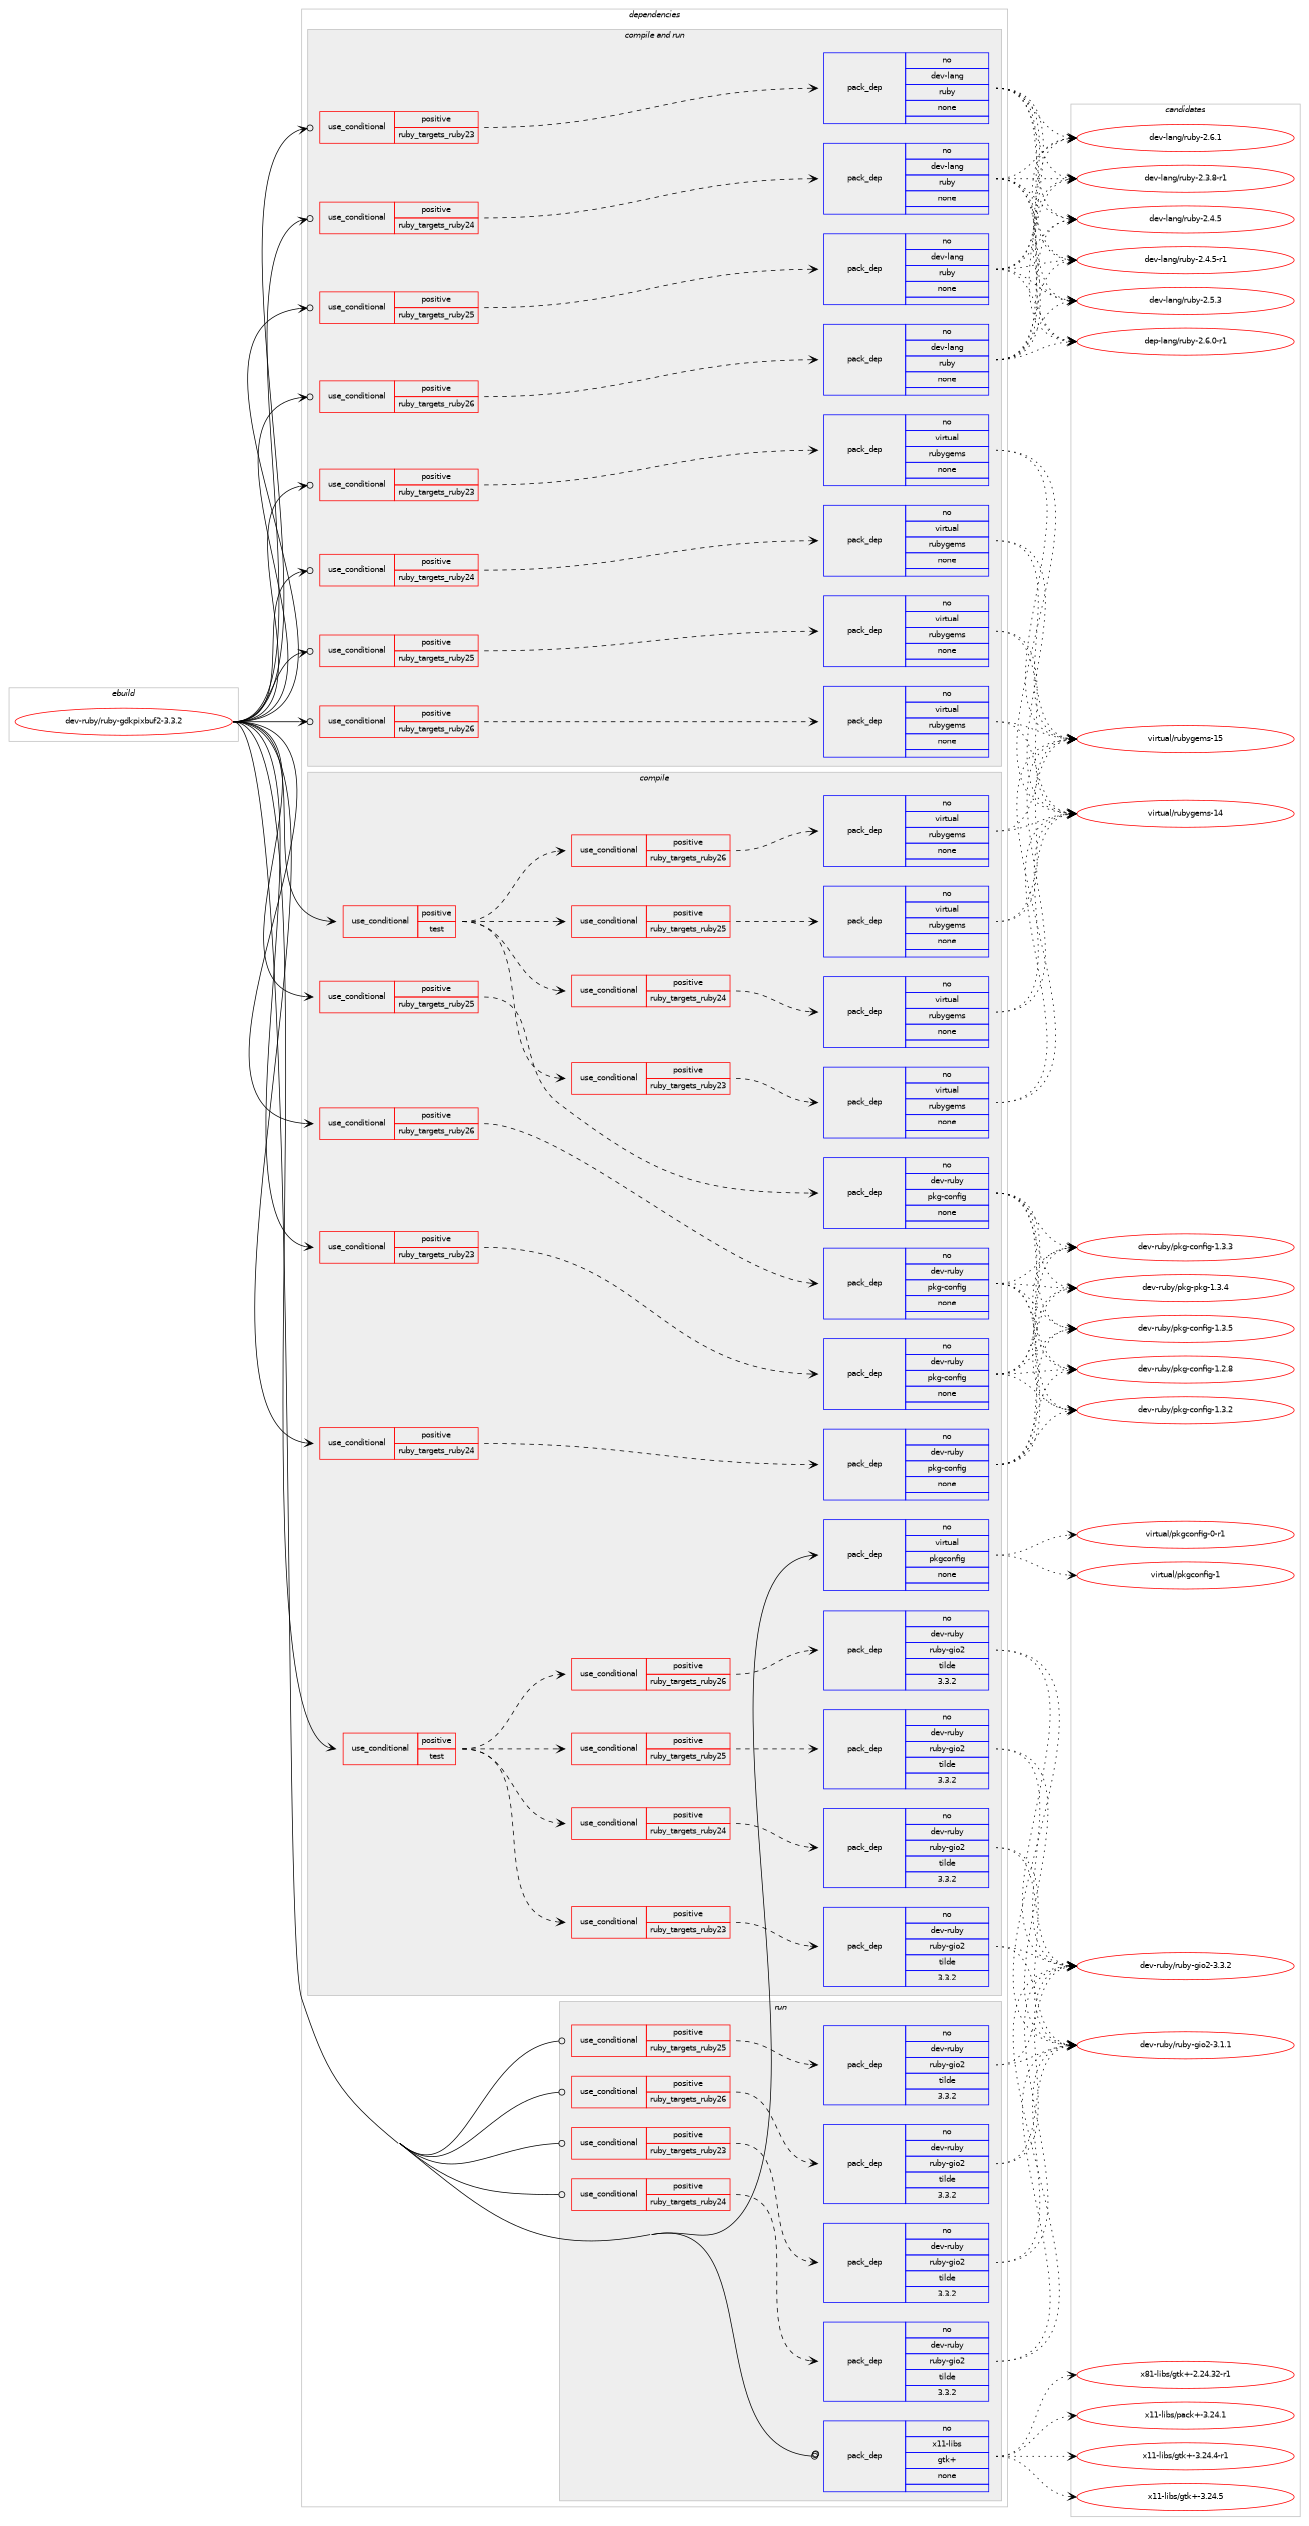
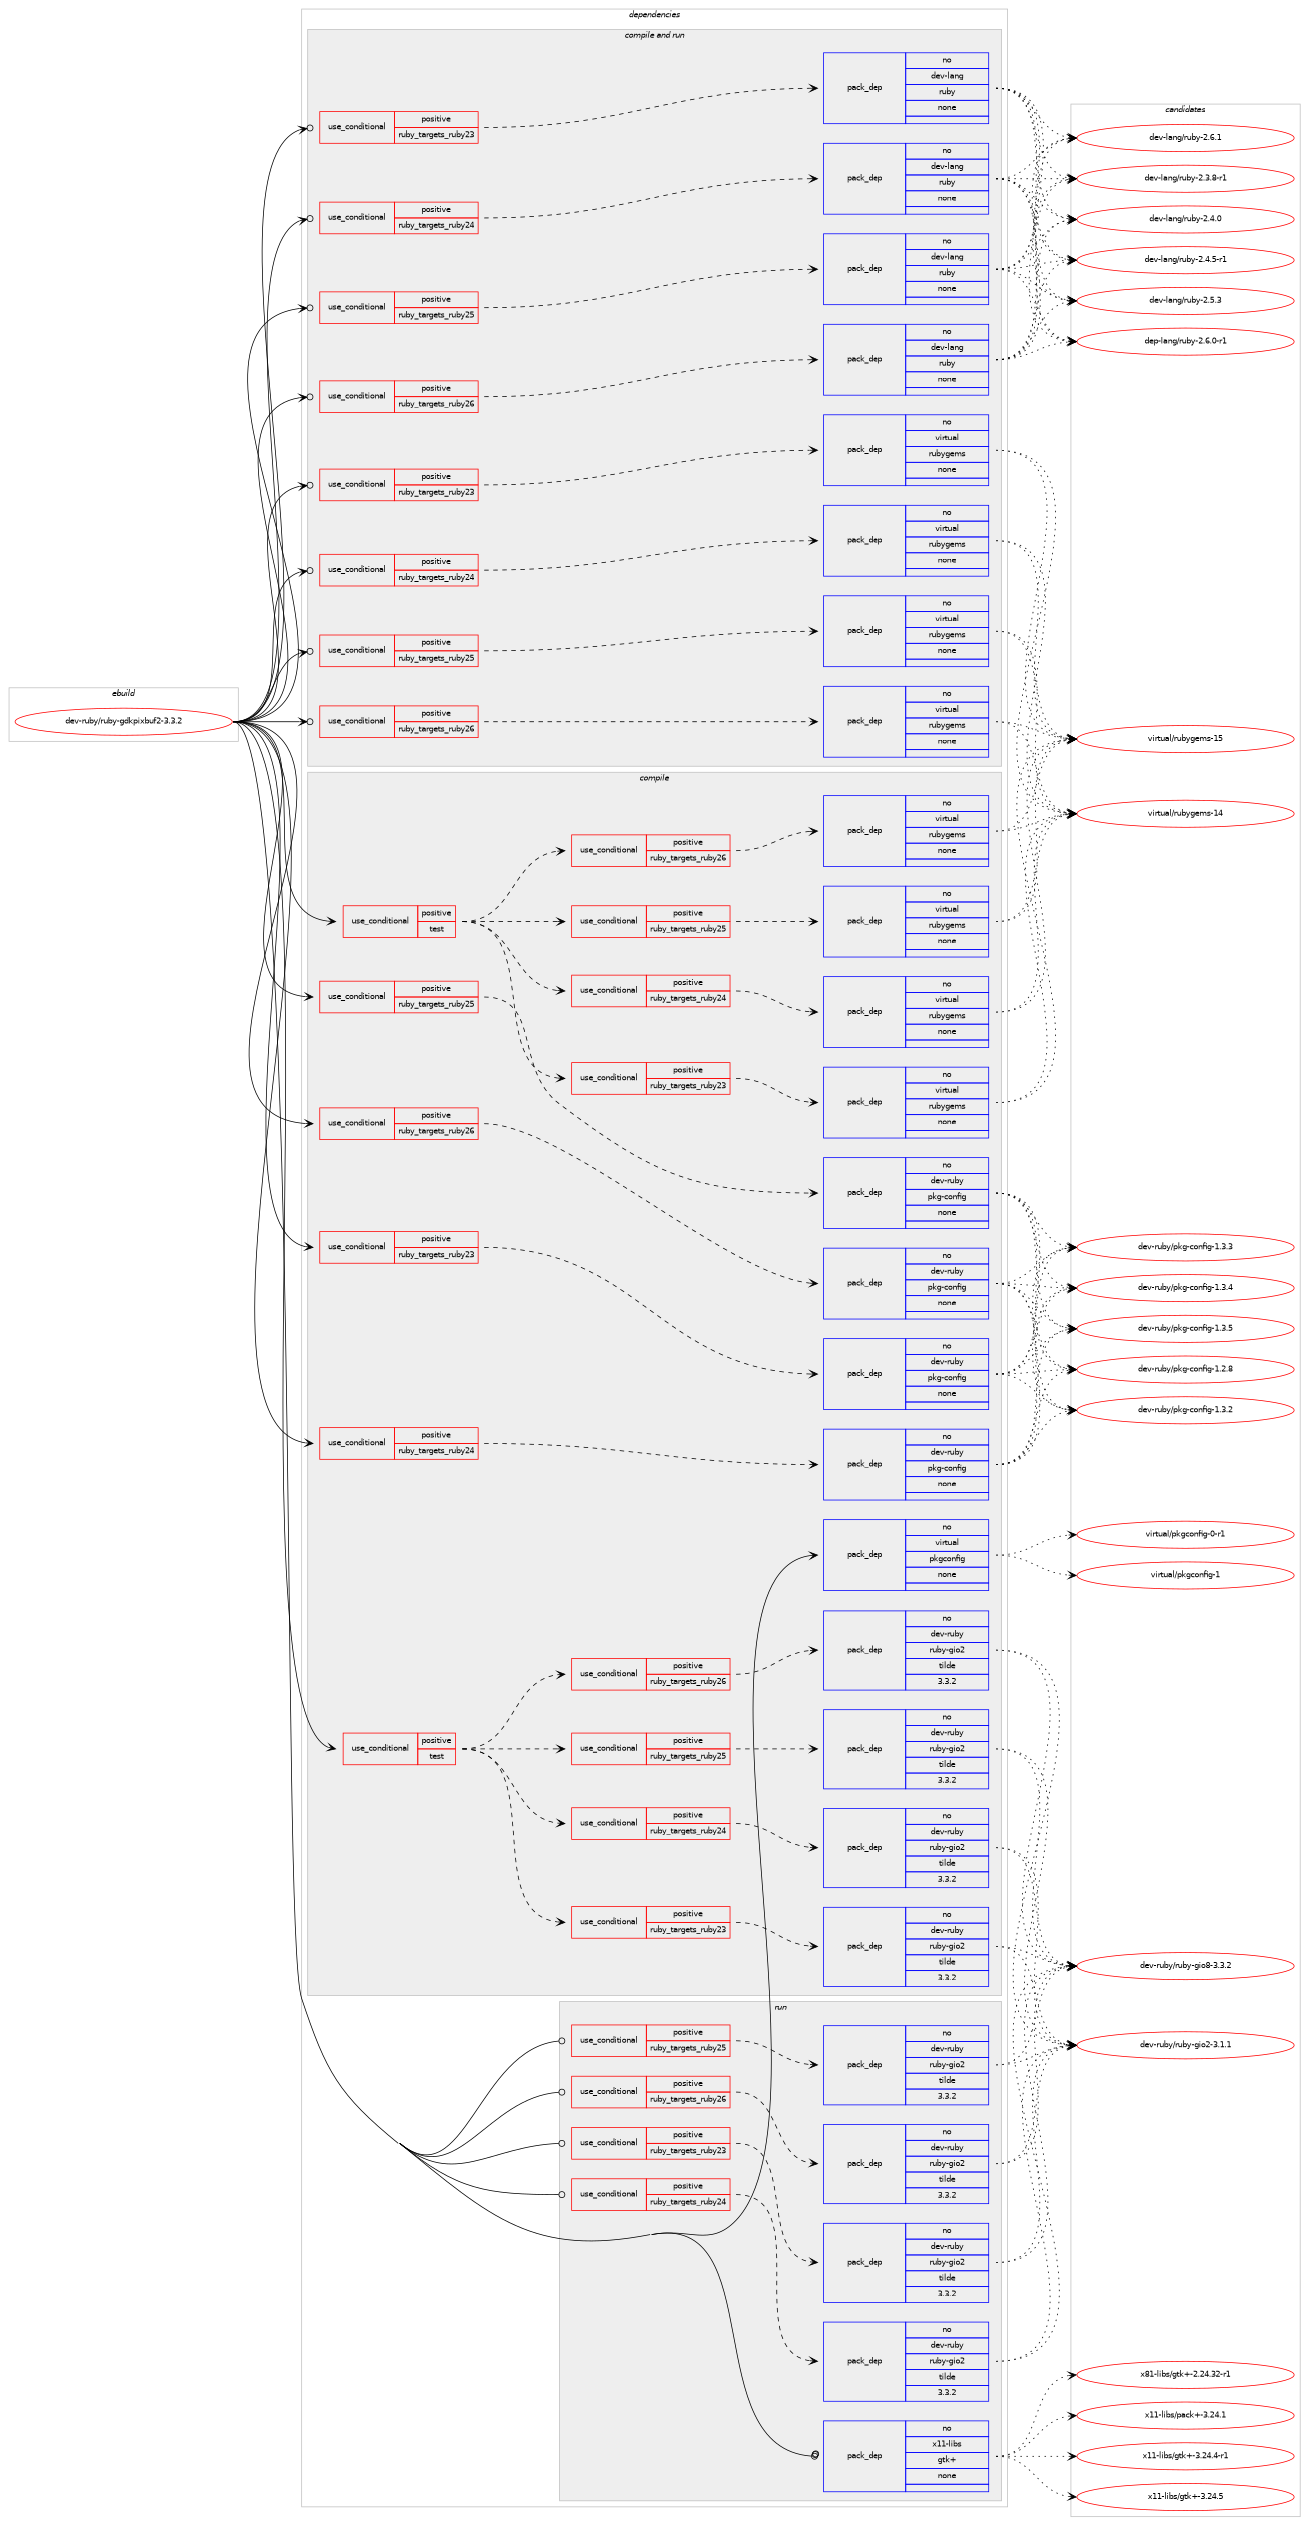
node "dev-lang/ruby-2.4.5": label "dev-lang/ruby-2.4.5" -> "dev-lang/ruby-2.4.0"
node "dev-ruby/pkg-pkg-1.3.4": label "dev-ruby/pkg-pkg-1.3.4" -> "dev-ruby/pkg-config-1.3.4"
node "dev-ruby/ruby-gio2-3.3.2": label "dev-ruby/ruby-gio2-3.3.2" -> "dev-ruby/ruby-gio8-3.3.2"
